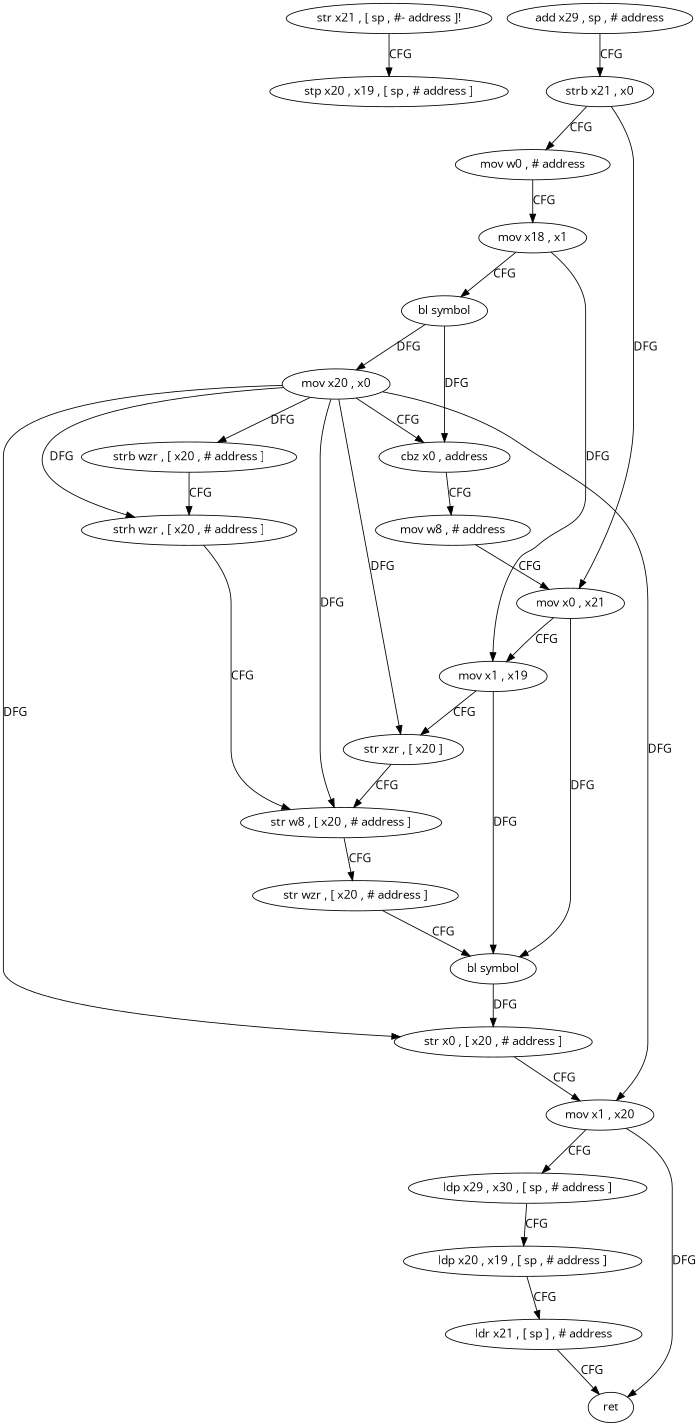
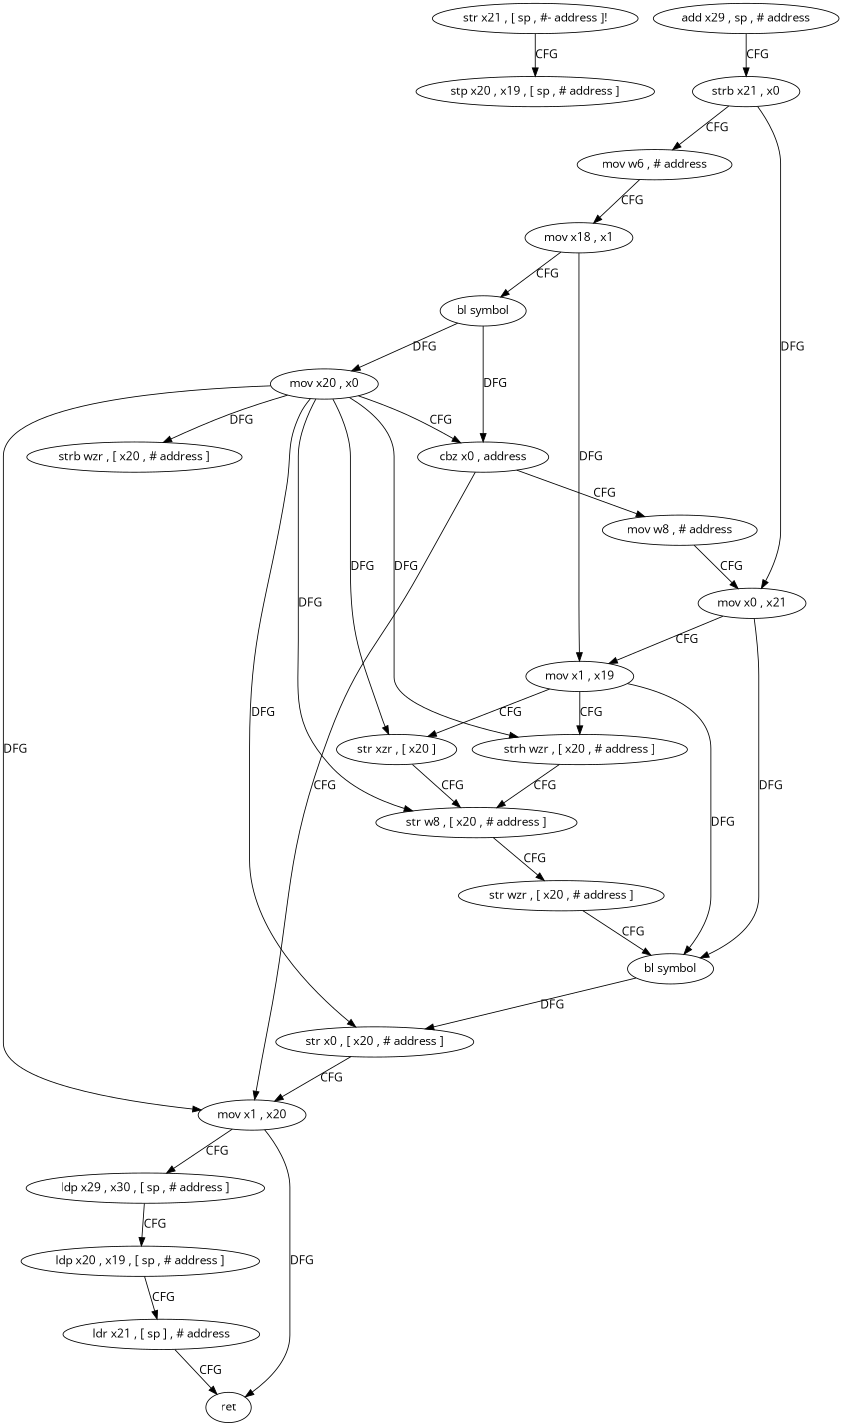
node "mov w0 , # address": label "mov w0 , # address" -> "mov w6 , # address"
edge "strb wzr , [ x20 , # address ]" -> "strh wzr , [ x20 , # address ]": now "mov x1 , x19" -> "strh wzr , [ x20 , # address ]"
edge "cbz x0 , address" -> "mov x1 , x20": added, label "CFG"
